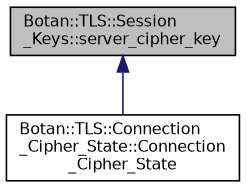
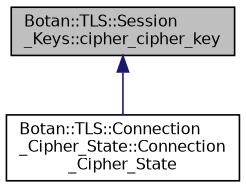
node "Botan::TLS::Session _Keys::server_cipher_key": label "Botan::TLS::Session _Keys::server_cipher_key" -> "Botan::TLS::Session _Keys::cipher_cipher_key"
